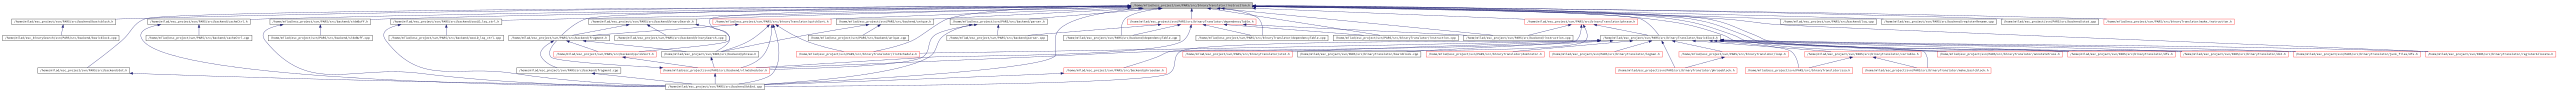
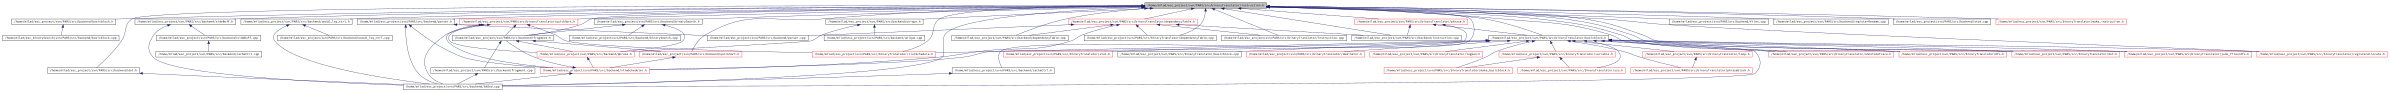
node "/home/milad/esc_project/svn/PARS/src/backend/lsq.cpp": label "/home/milad/esc_project/svn/PARS/src/backend/lsq.cpp" -> "/home/milad/esc_project/svn/PARS/src/backend/files.cpp"
edge "/home/milad/esc_project/svn/PARS/src/backend/cacheCtrl.cpp" -> "/home/milad/esc_project/svn/PARS/src/backend/cacheCtrl.h": now "/home/milad/esc_project/svn/PARS/src/backend/cacheCtrl.cpp" -> "/home/milad/esc_project/svn/PARS/src/backend/sideBuff.cpp"
node "/home/milad/esc_project/svn/PARS/src/backend/phrase.h": color black -> red
node "/home/milad/esc_project/svn/PARS/src/backend/phraseGen.h": removed
